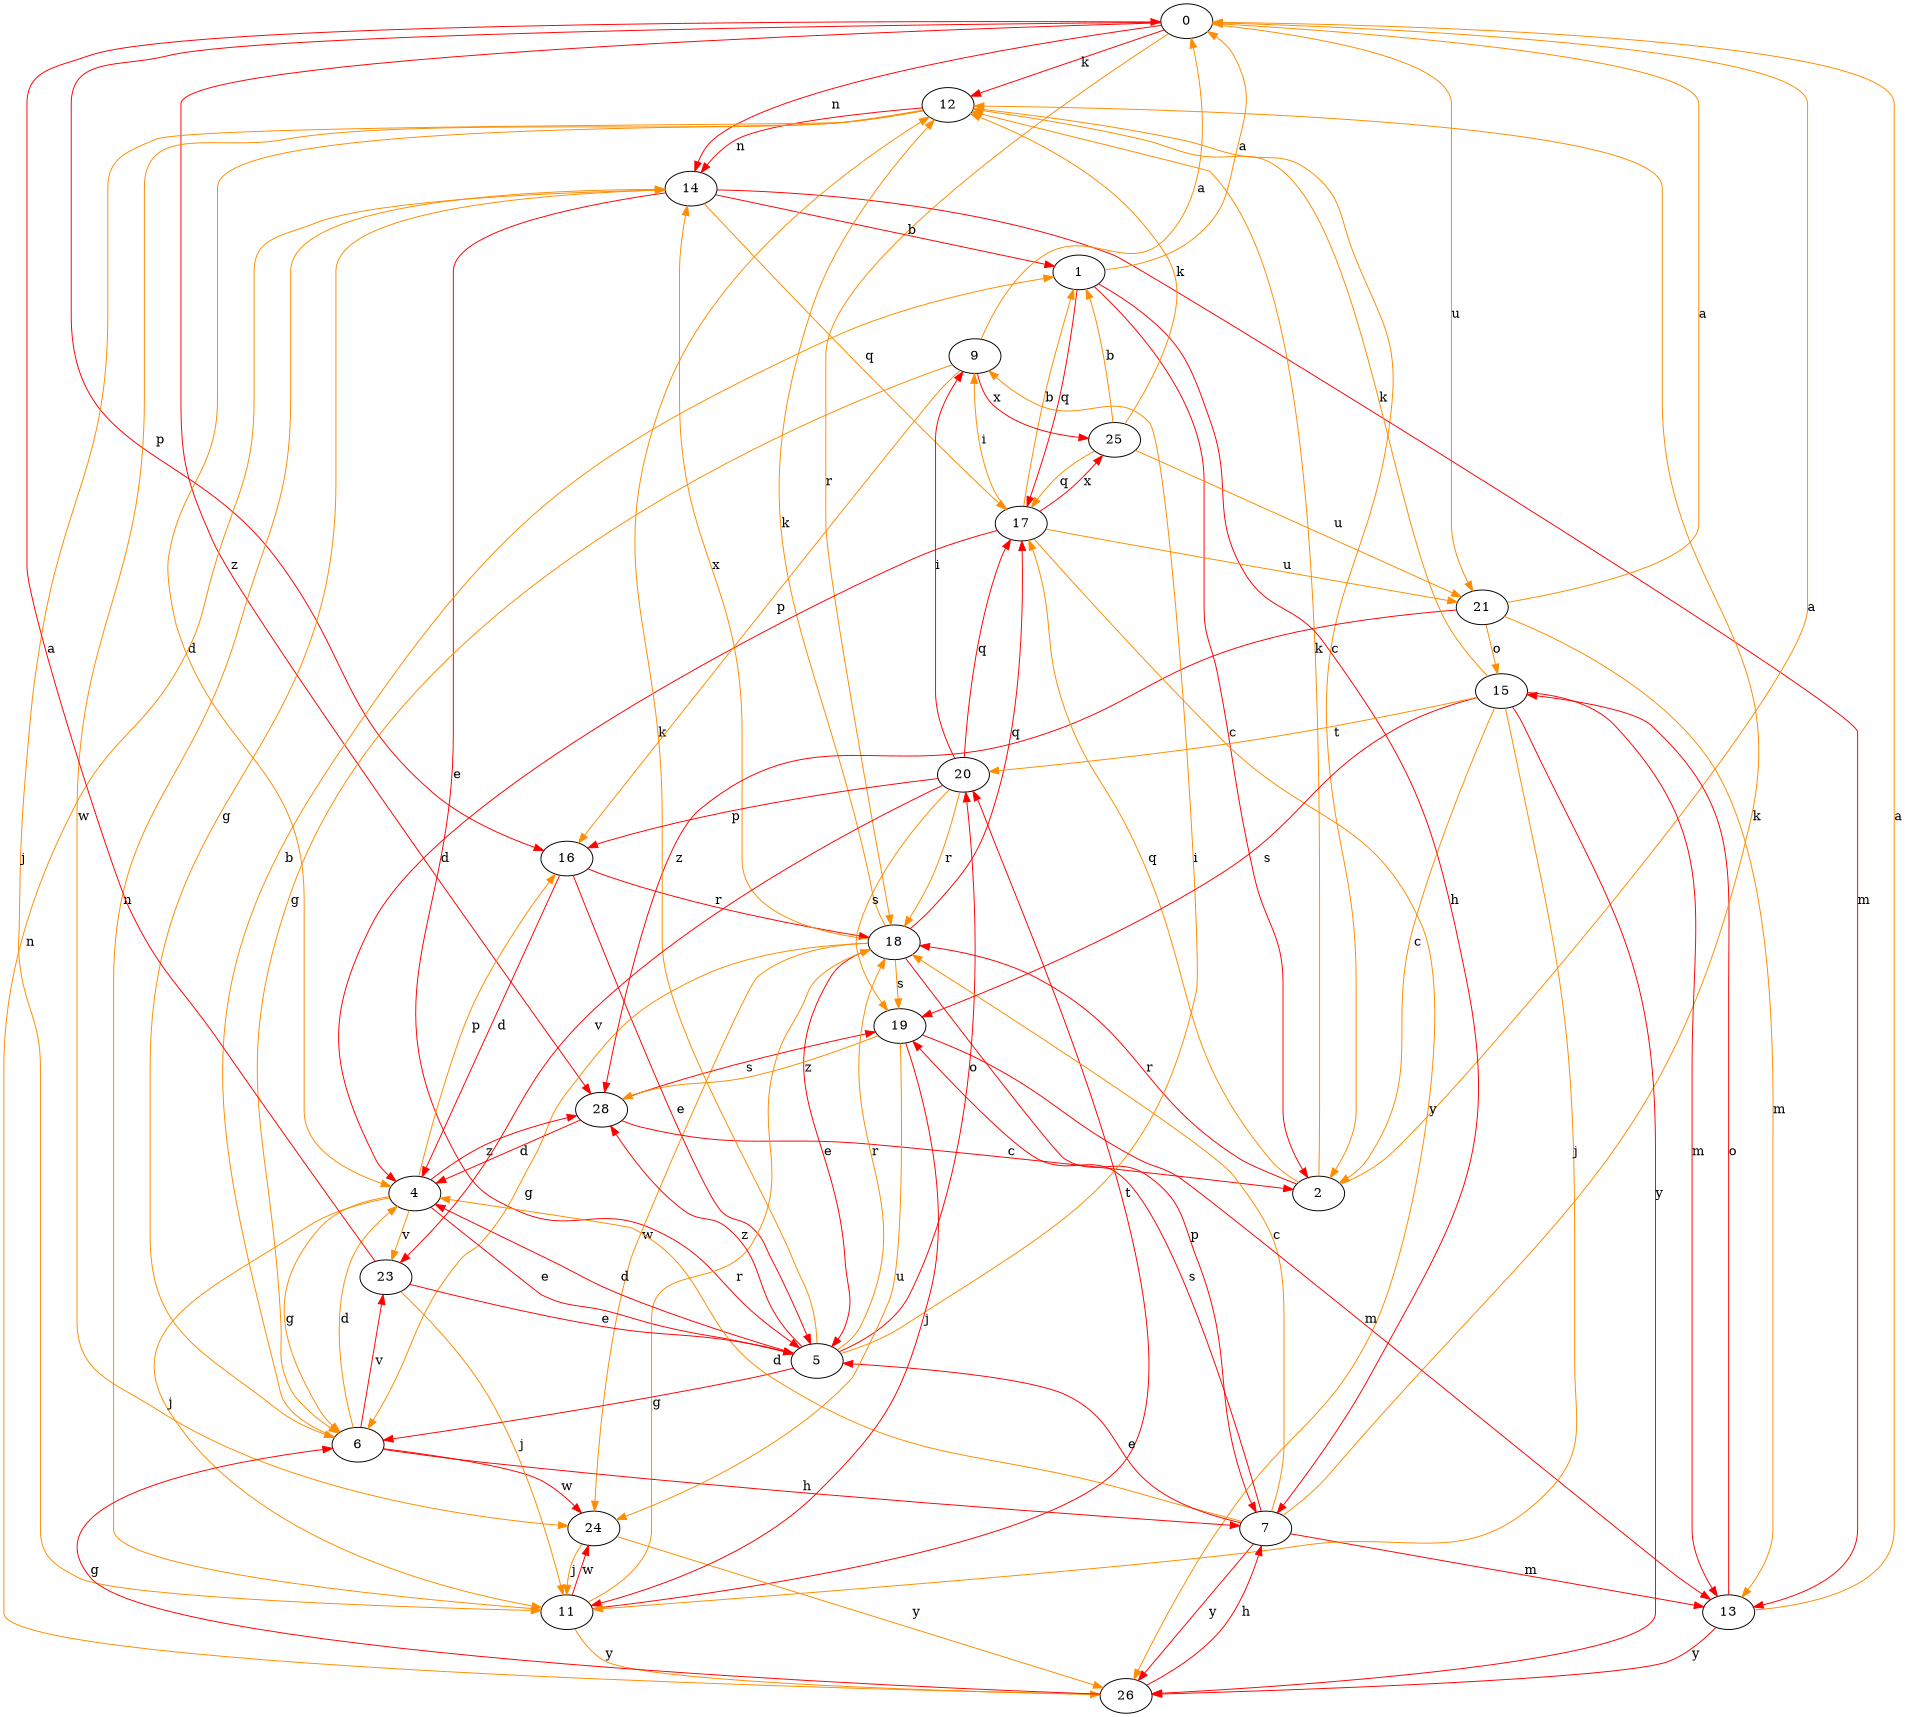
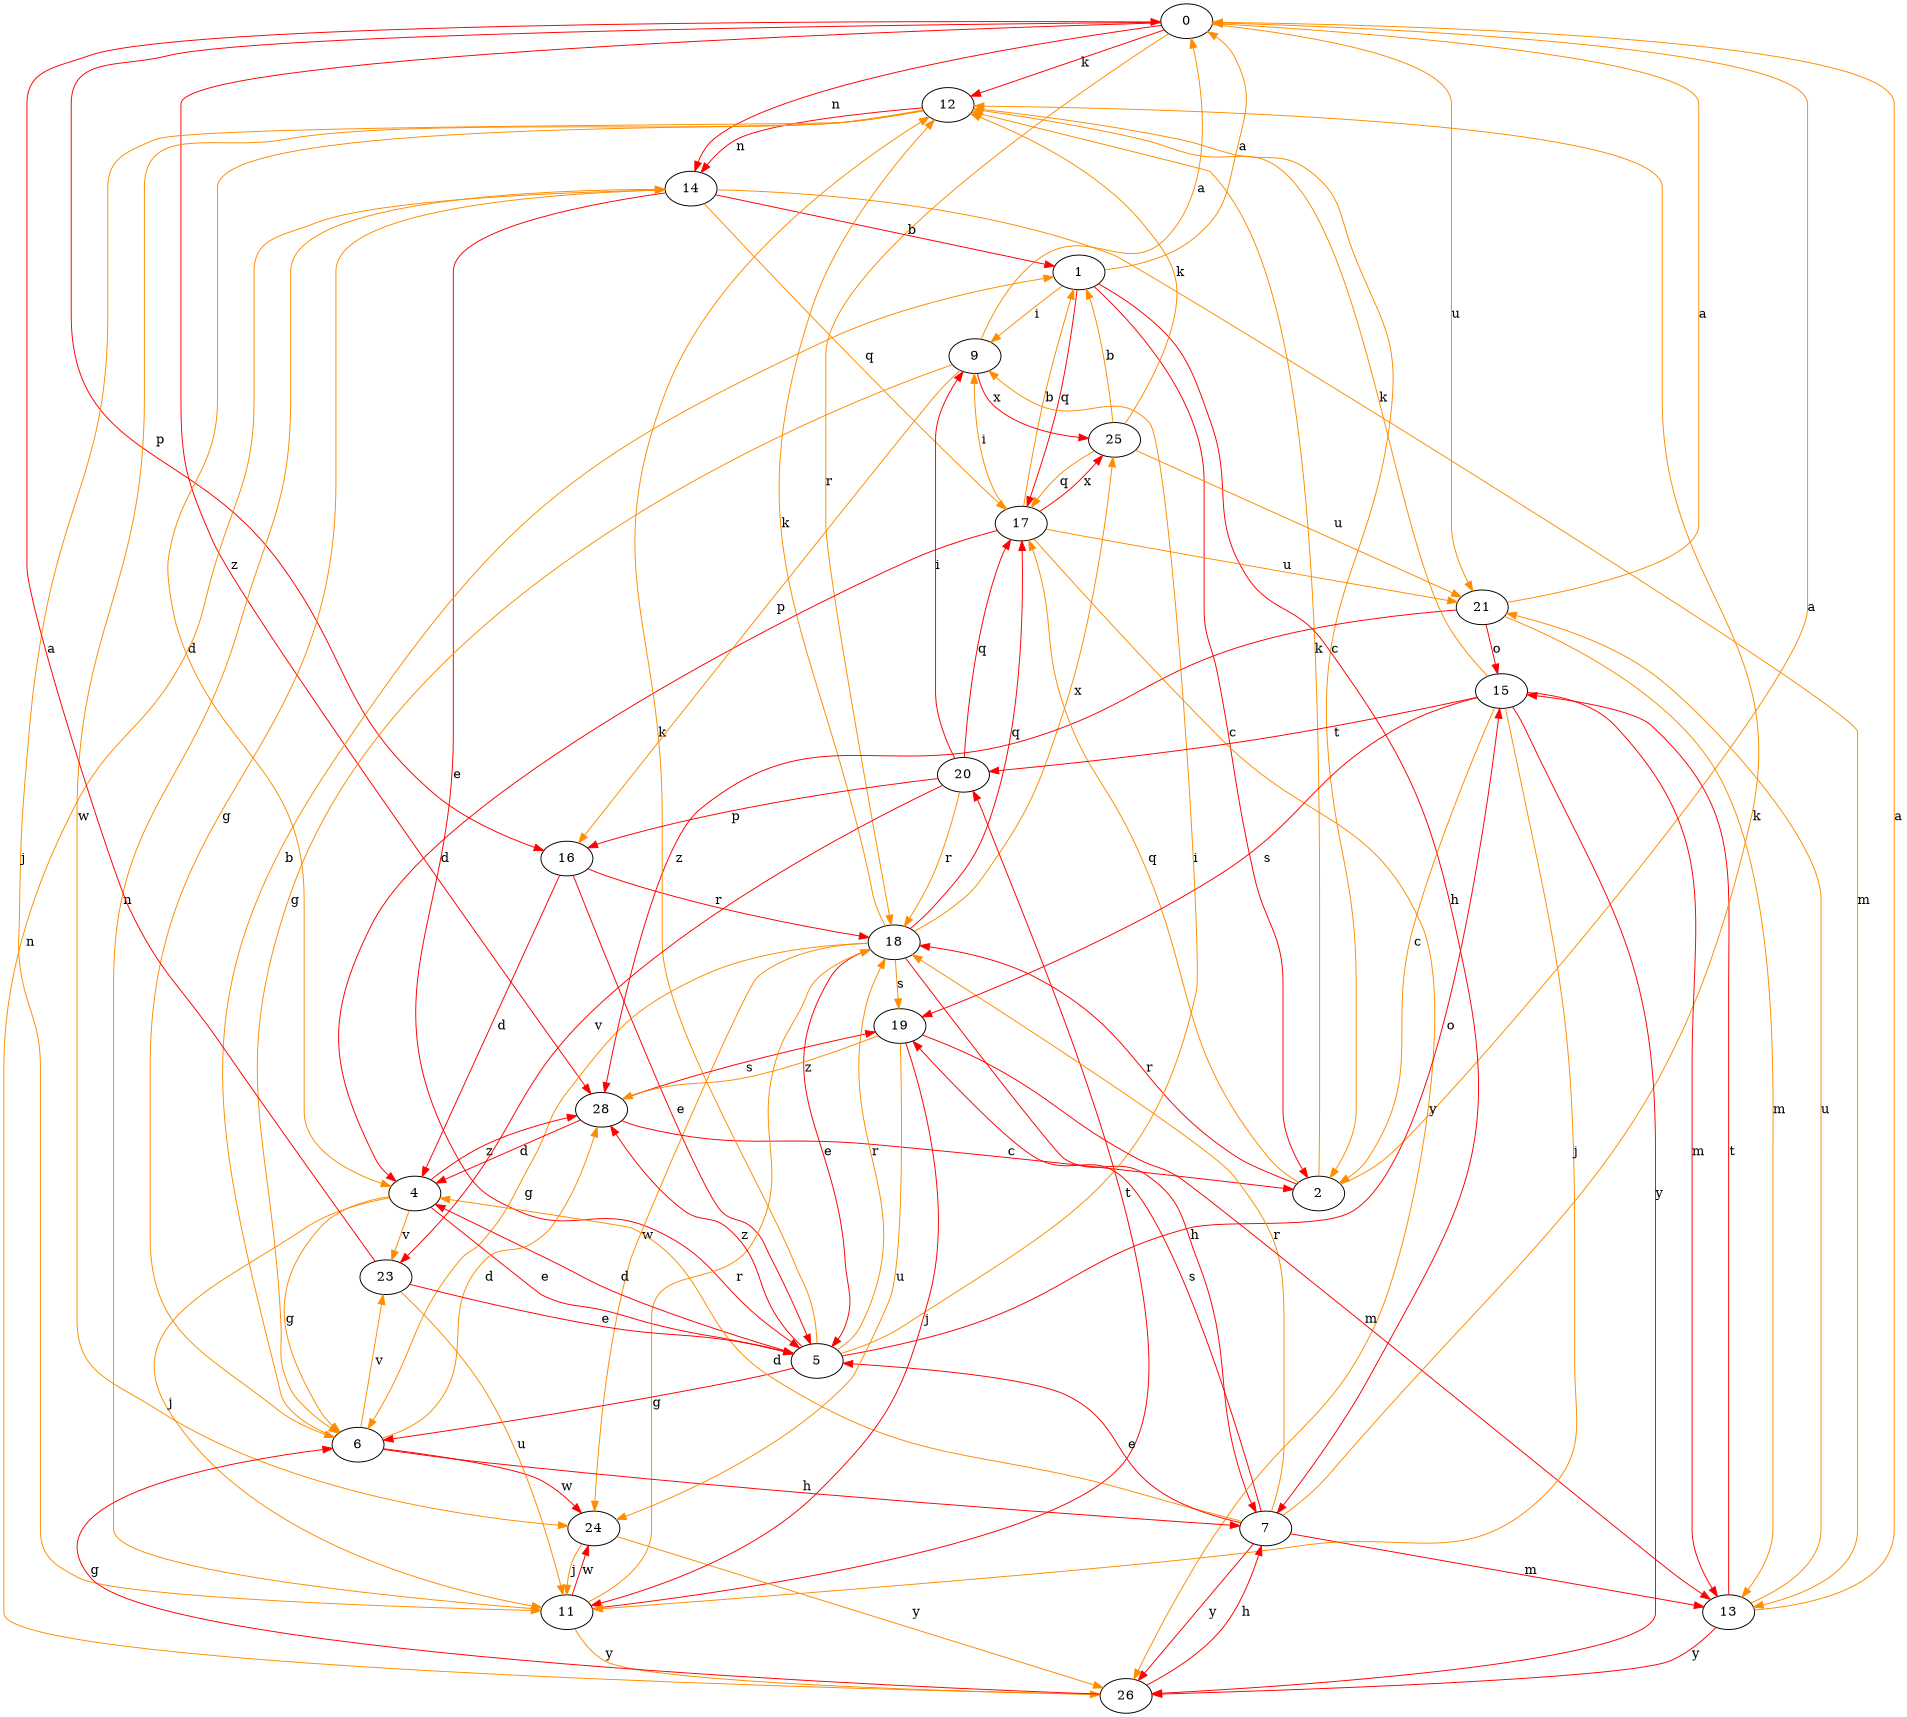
edge "1" -> "9": added, label "i"
edge "18" -> "14": now "18" -> "25"
edge "14" -> "13": color red -> darkorange
edge "21" -> "15": color darkorange -> red
edge "15" -> "20": color darkorange -> red
edge "20" -> "19": removed, label "s"
edge "4" -> "16": removed, label "p"
edge "13" -> "21": added, label "u"
edge "5" -> "20": now "5" -> "15"
edge "13" -> "15": label "o" -> "t"
edge "18" -> "7": label "p" -> "h"
edge "7" -> "18": label "c" -> "r"
edge "6" -> "4": now "6" -> "28"
edge "6" -> "23": color red -> darkorange
edge "23" -> "11": label "j" -> "u"
